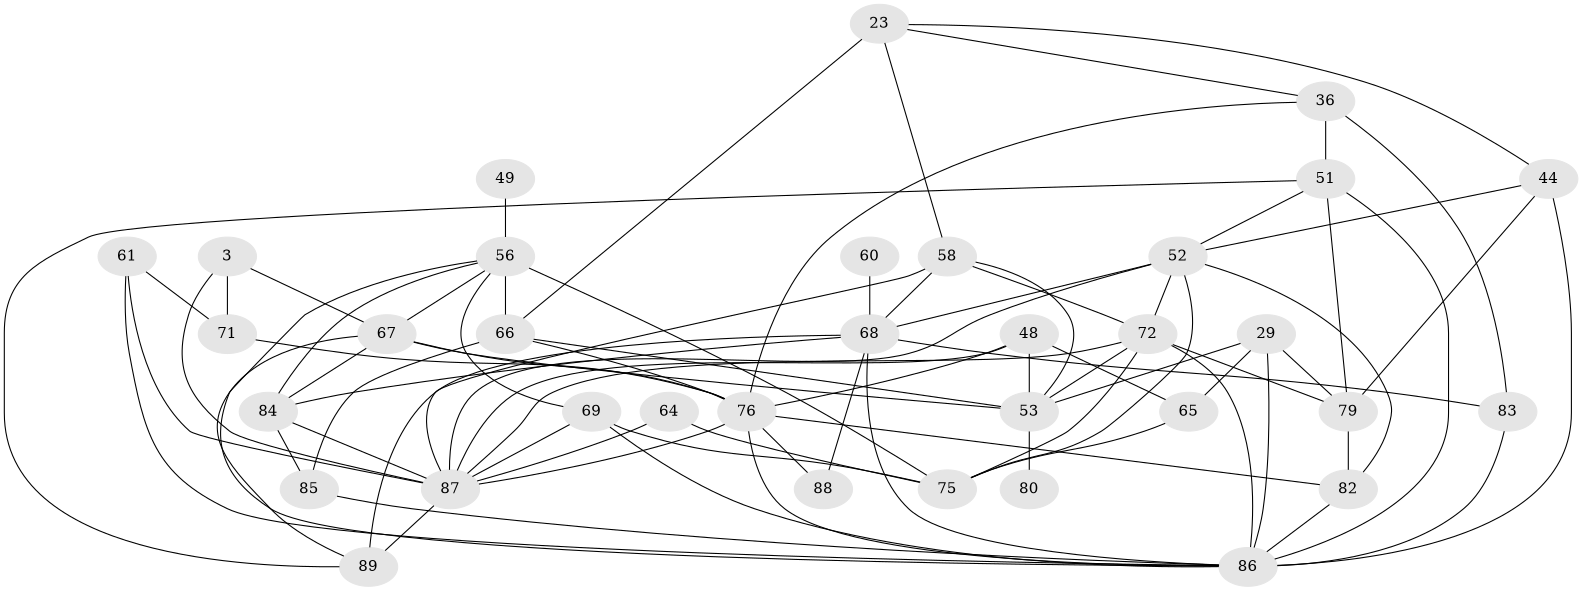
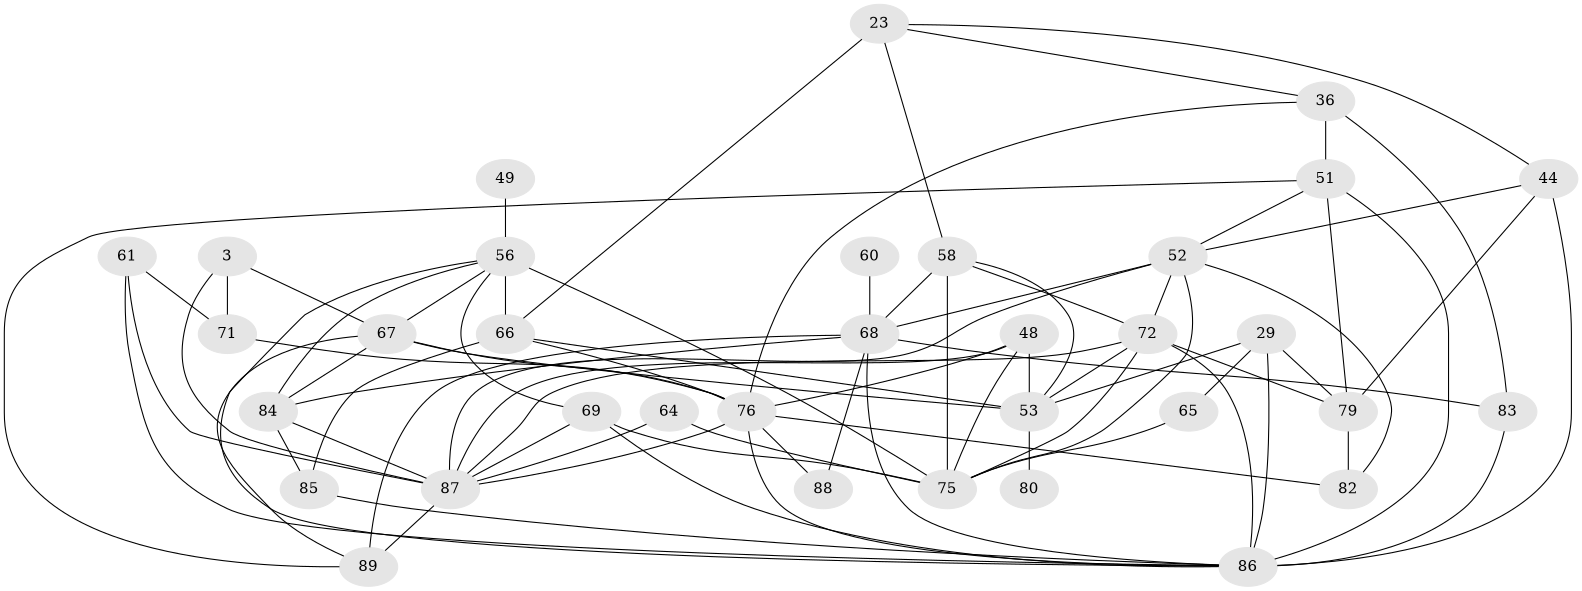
edge "58" -- "87": now "58" -- "75"
edge "48" -- "65": now "48" -- "75"
edge "82" -- "86": removed
